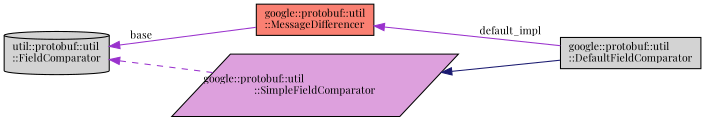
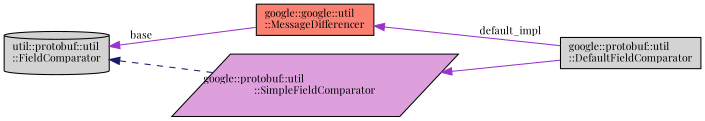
node "google::protobuf::util ::MessageDifferencer": label "google::protobuf::util ::MessageDifferencer" -> "google::google::util ::MessageDifferencer"
edge "google::protobuf::util ::DefaultFieldComparator" -> "google::protobuf::util ::SimpleFieldComparator": color midnightblue -> darkorchid3
edge "google::protobuf::util ::SimpleFieldComparator" -> "util::protobuf::util ::FieldComparator": color darkorchid3 -> midnightblue
